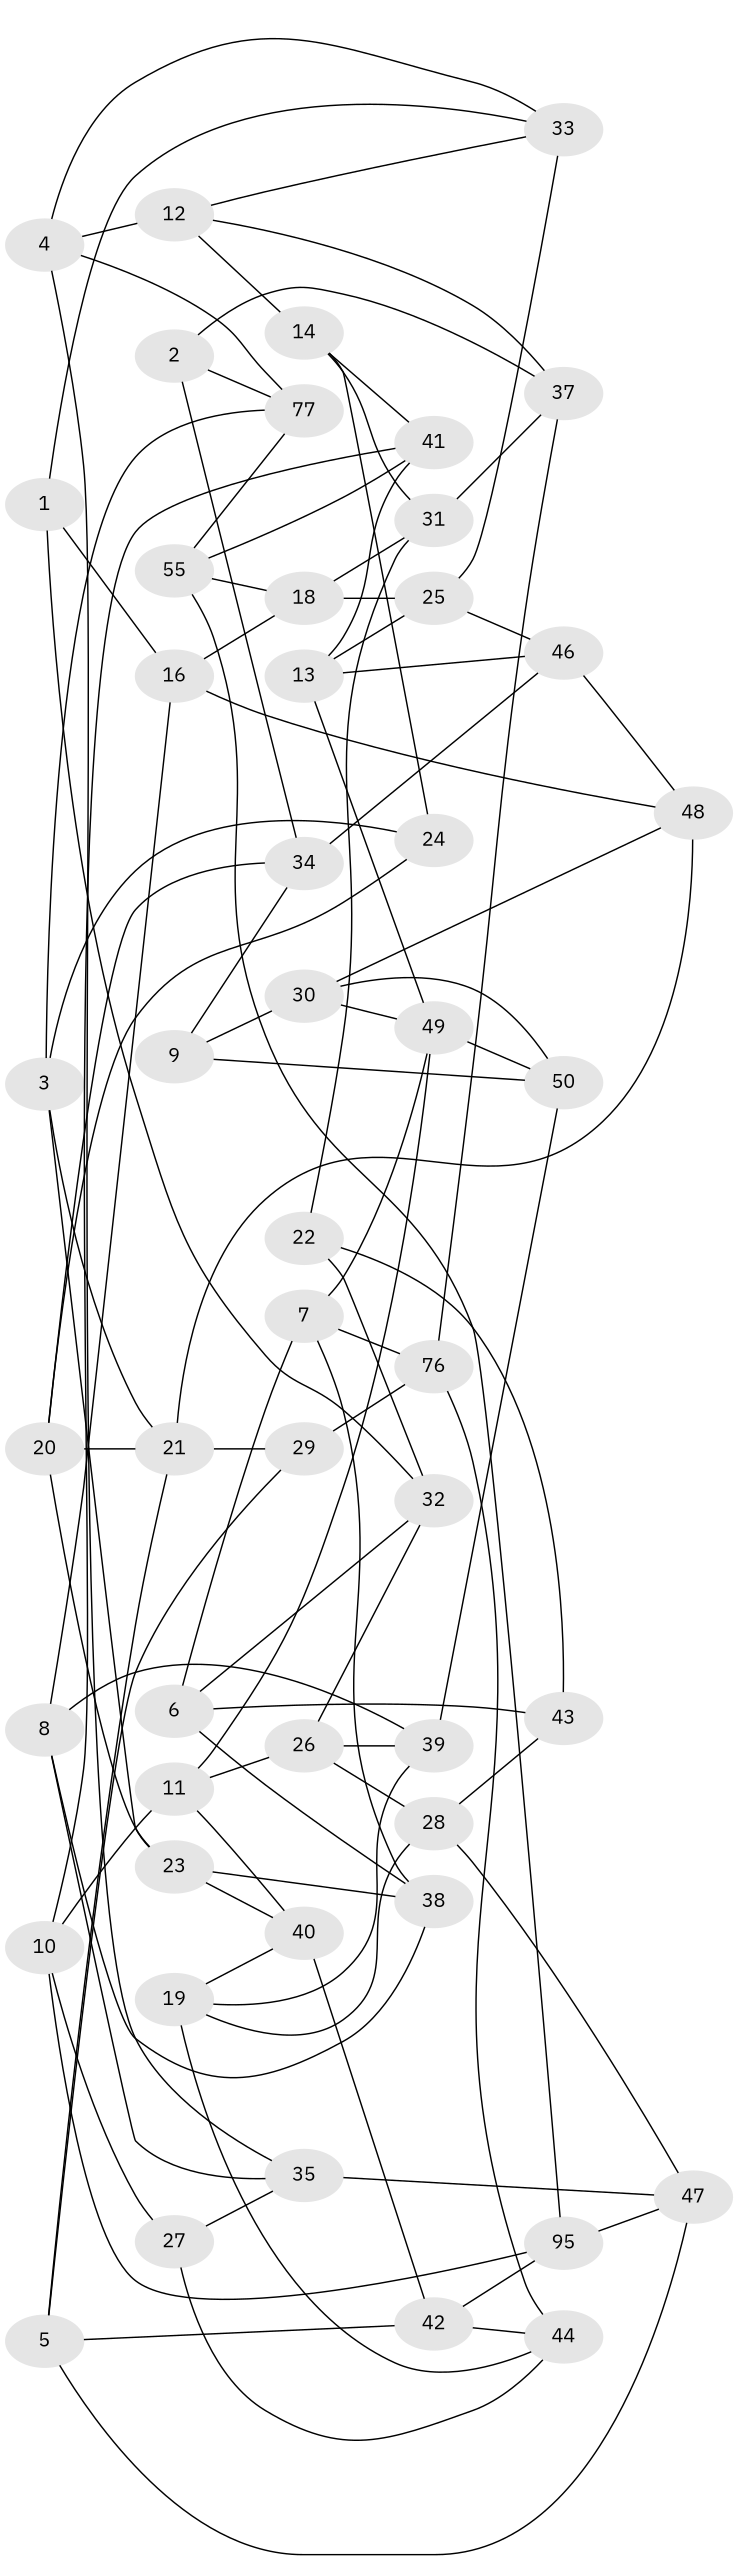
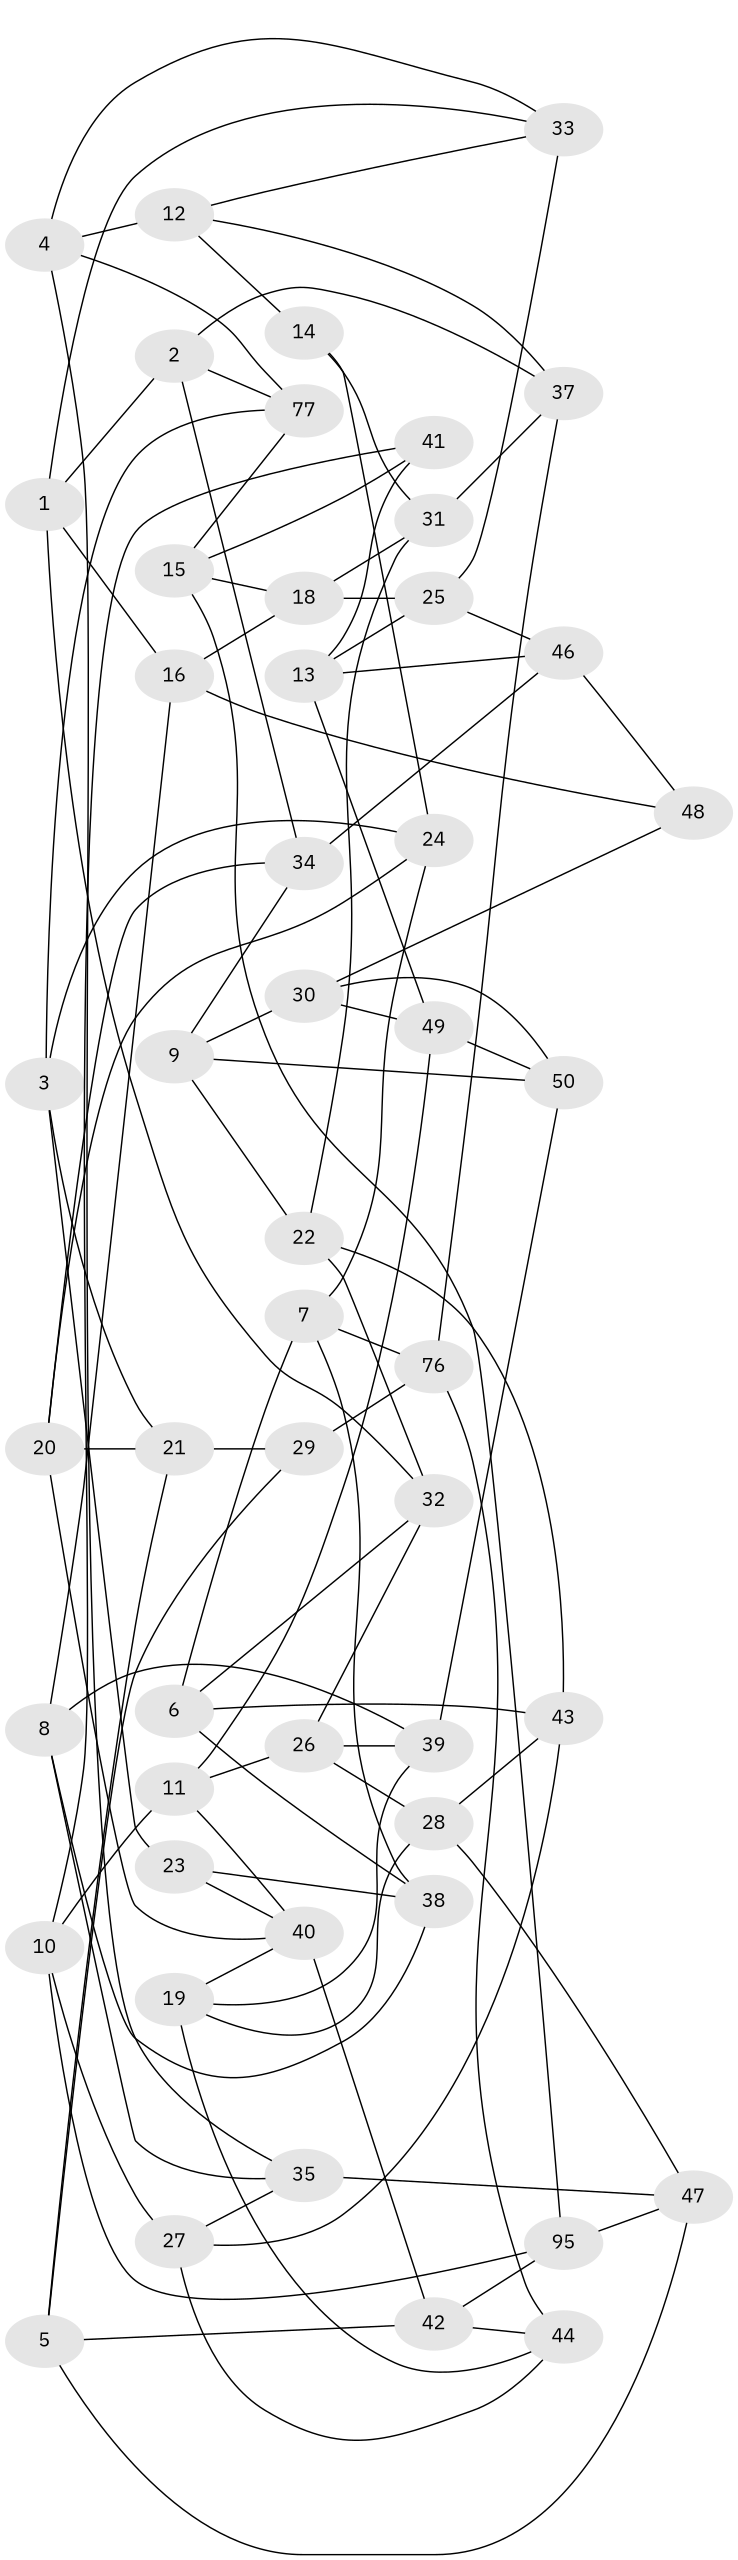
edge "14" -- "41": removed
edge "2" -- "1": added
node "55": label "55" -> "15"
edge "9" -- "22": added
edge "48" -- "21": removed
edge "49" -- "7": now "24" -- "7"
edge "20" -- "23": now "20" -- "40"
edge "43" -- "27": added
